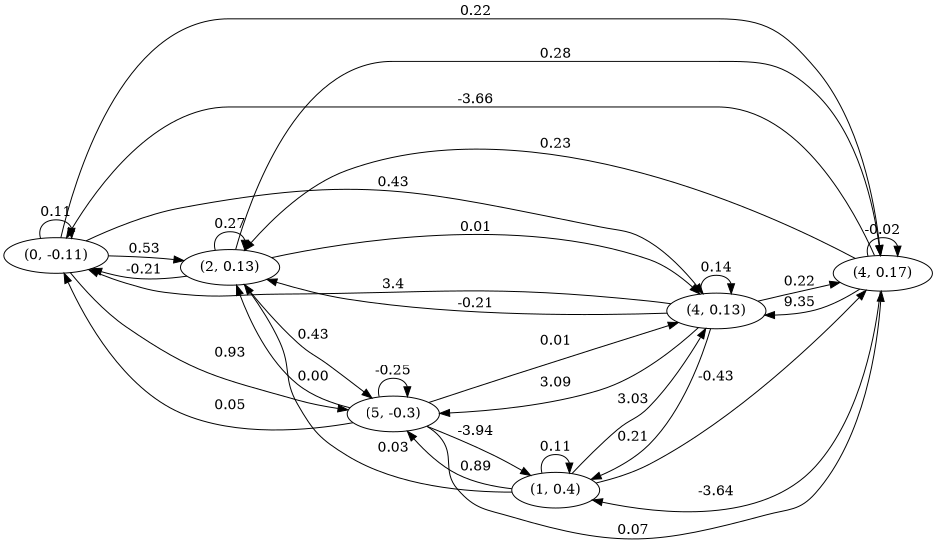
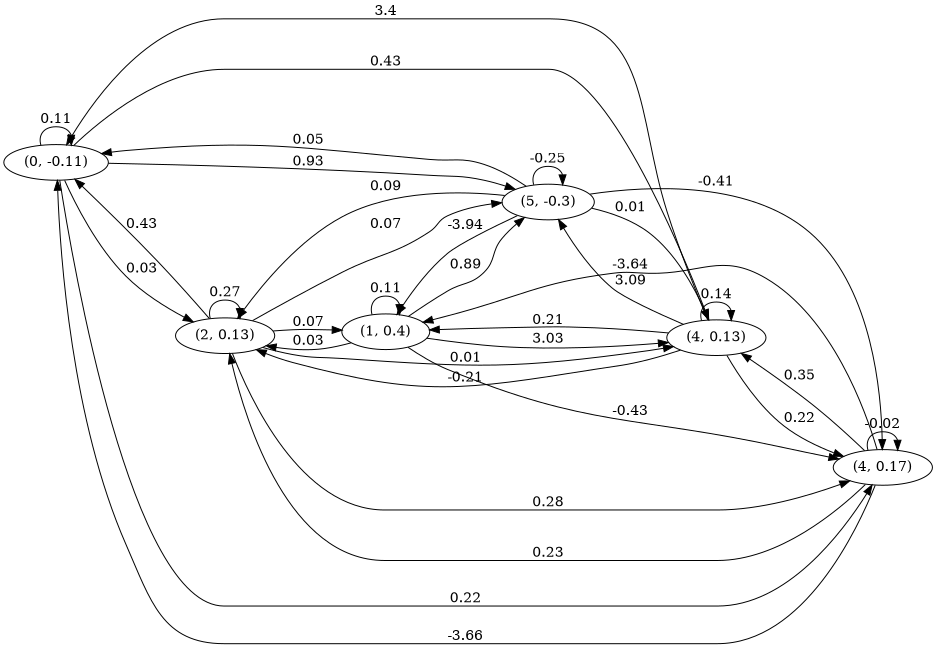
edge "(0, -0.11)" -> "(2, 0.13)": label "0.53" -> "0.03"
edge "(2, 0.13)" -> "(0, -0.11)": label "-0.21" -> "0.43"
edge "(4, 0.17)" -> "(4, 0.13)": label "9.35" -> "0.35"
edge "(2, 0.13)" -> "(1, 0.4)": added, label "0.07"
edge "(2, 0.13)" -> "(5, -0.3)": label "0.43" -> "0.07"
edge "(5, -0.3)" -> "(2, 0.13)": label "0.00" -> "0.09"
edge "(5, -0.3)" -> "(4, 0.17)": label "0.07" -> "-0.41"
